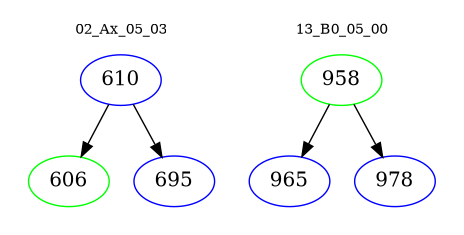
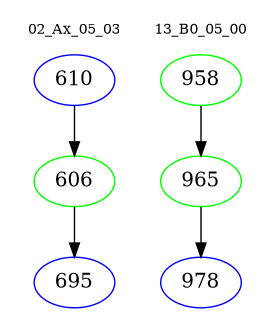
edge "610" -> "695": now "606" -> "695"
edge "958" -> "978": now "965" -> "978"
node "965": color blue -> green
